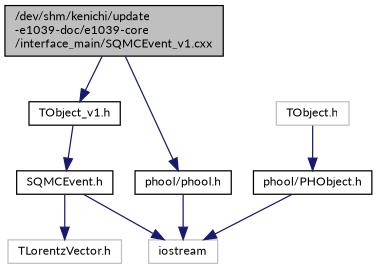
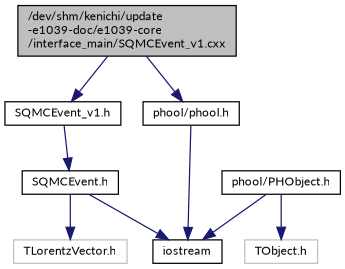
node "TObject_v1.h": label "TObject_v1.h" -> "SQMCEvent_v1.h"
edge "TObject.h" -> "phool/PHObject.h": reversed
node "iostream": color grey75 -> black
